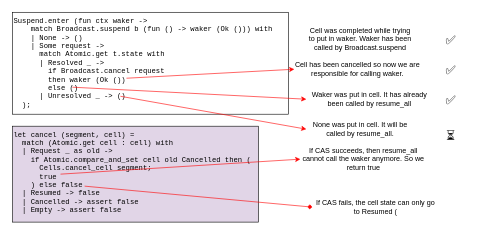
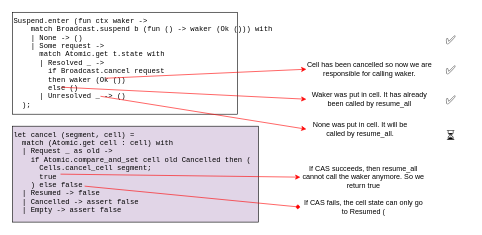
node "Cell was completed while trying to put in waker. Waker has been called by Broadcast.suspend": removed
node "Suspend.enter (fun ctx waker -> match Broadcast.suspend b (fun () -> waker (Ok ())) with | None -> () | Some request -> match Atomic.get t.state with | Resolved _ -> if Broadcast.cancel request then waker (Ok ()) else () | Unresolved _ -> () );": size 276x102 -> 225x102
node "Cell has been cancelled so now we are responsible for calling waker.": moved (358, 69) -> (370, 69)
node "If CAS succeeds, then resume_all cannot call the waker anymore. So we return true": moved (364, 159) -> (364, 177)
node "If CAS fails, the cell state can only go to Resumed (": moved (376, 207) -> (364, 207)
